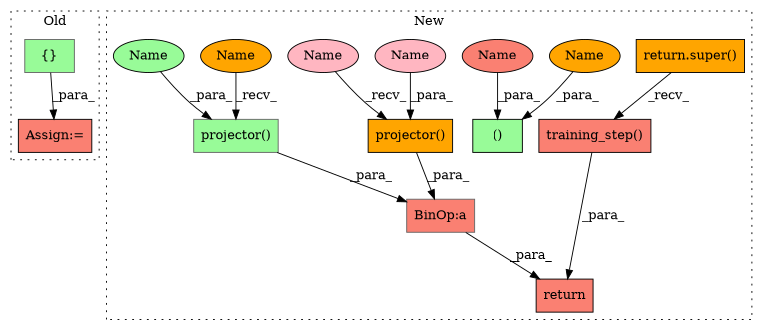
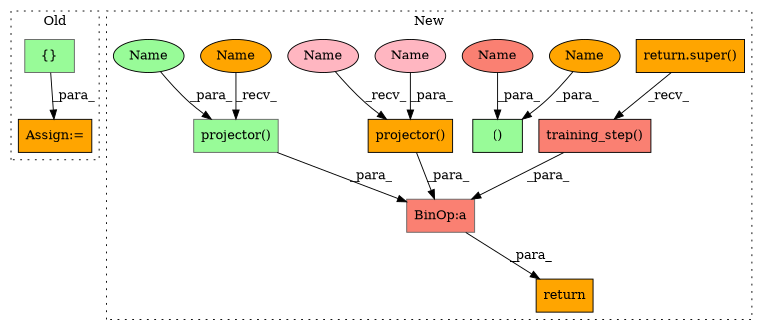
node "Assign:=": fillcolor salmon -> orange
edge "training_step()" -> "return": now "training_step()" -> "BinOp:a"
node "return": fillcolor salmon -> orange
